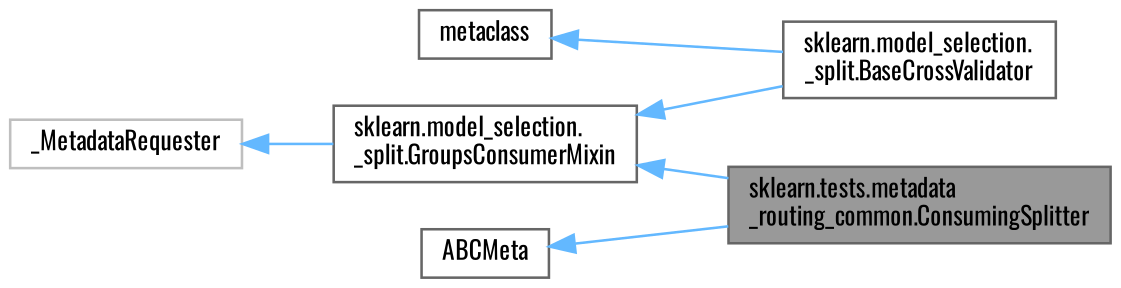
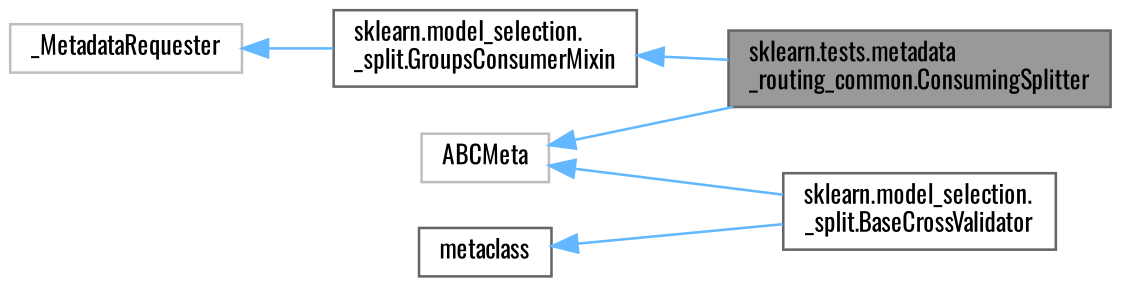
edge "sklearn.model_selection. _split.BaseCrossValidator" -> "sklearn.model_selection. _split.GroupsConsumerMixin": now "sklearn.model_selection. _split.BaseCrossValidator" -> "ABCMeta"
node "ABCMeta": color gray40 -> grey75
